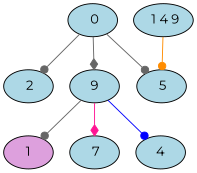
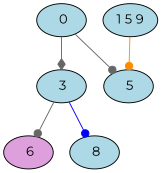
node "1 4 9": label "1 4 9" -> "1 5 9"
node "2": removed
node "9": label "9" -> "3"
node "1": label "1" -> "6"
node "7": removed
node "4": label "4" -> "8"
